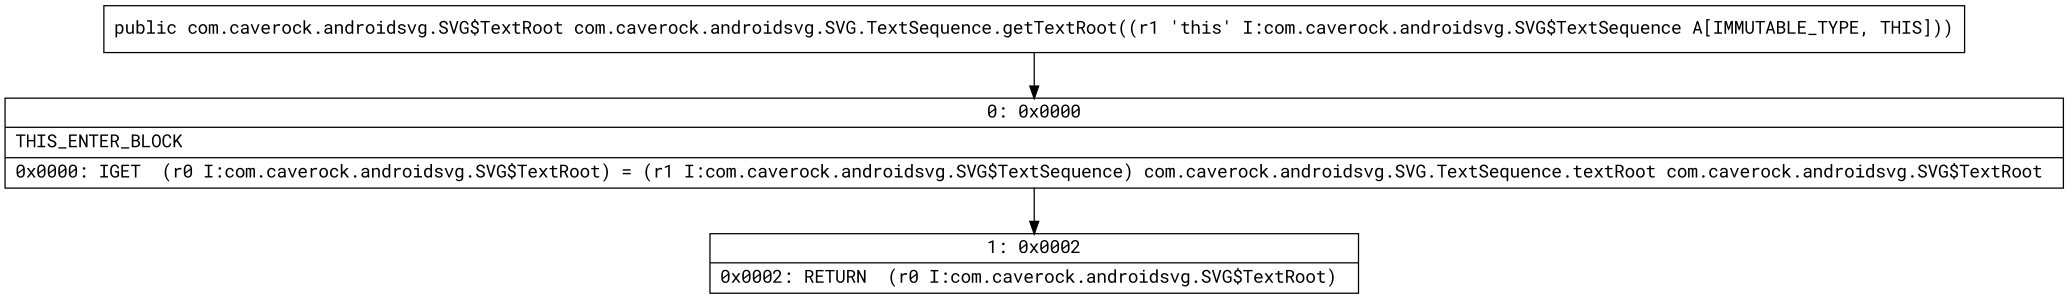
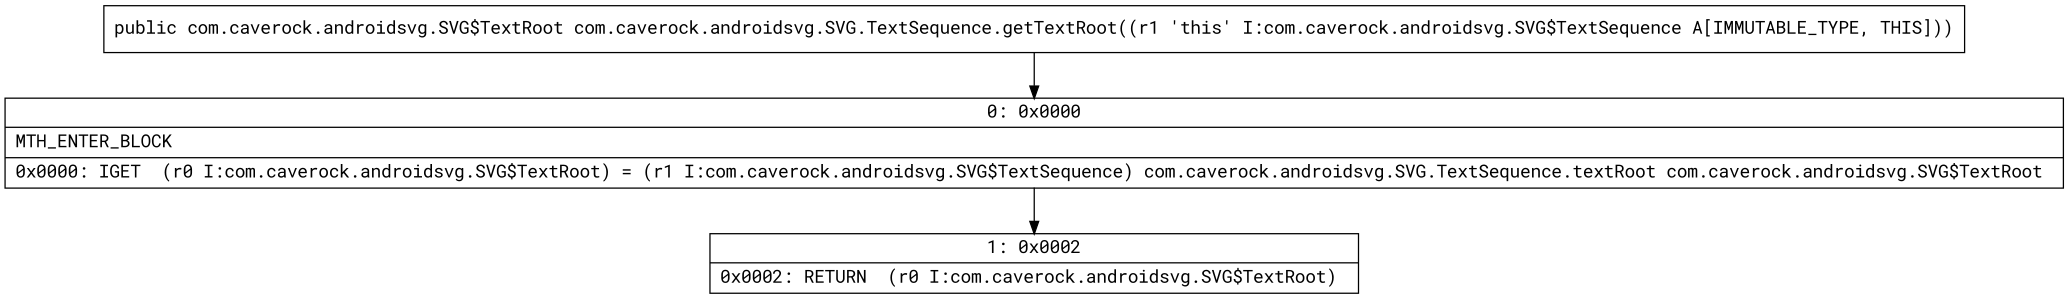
node "0: 0x0000": text "THIS_ENTER_BLOCK" -> "MTH_ENTER_BLOCK"
